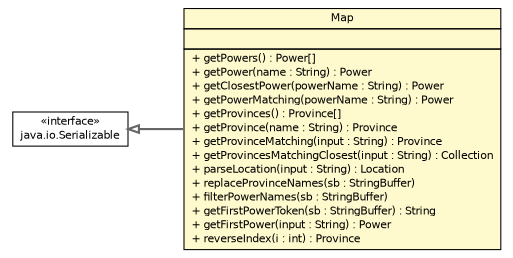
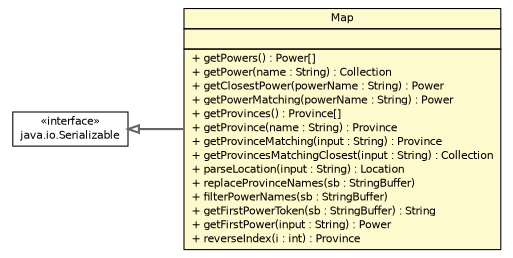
node "Map": text "+ getPower(name : String) : Power" -> "+ getPower(name : String) : Collection"
